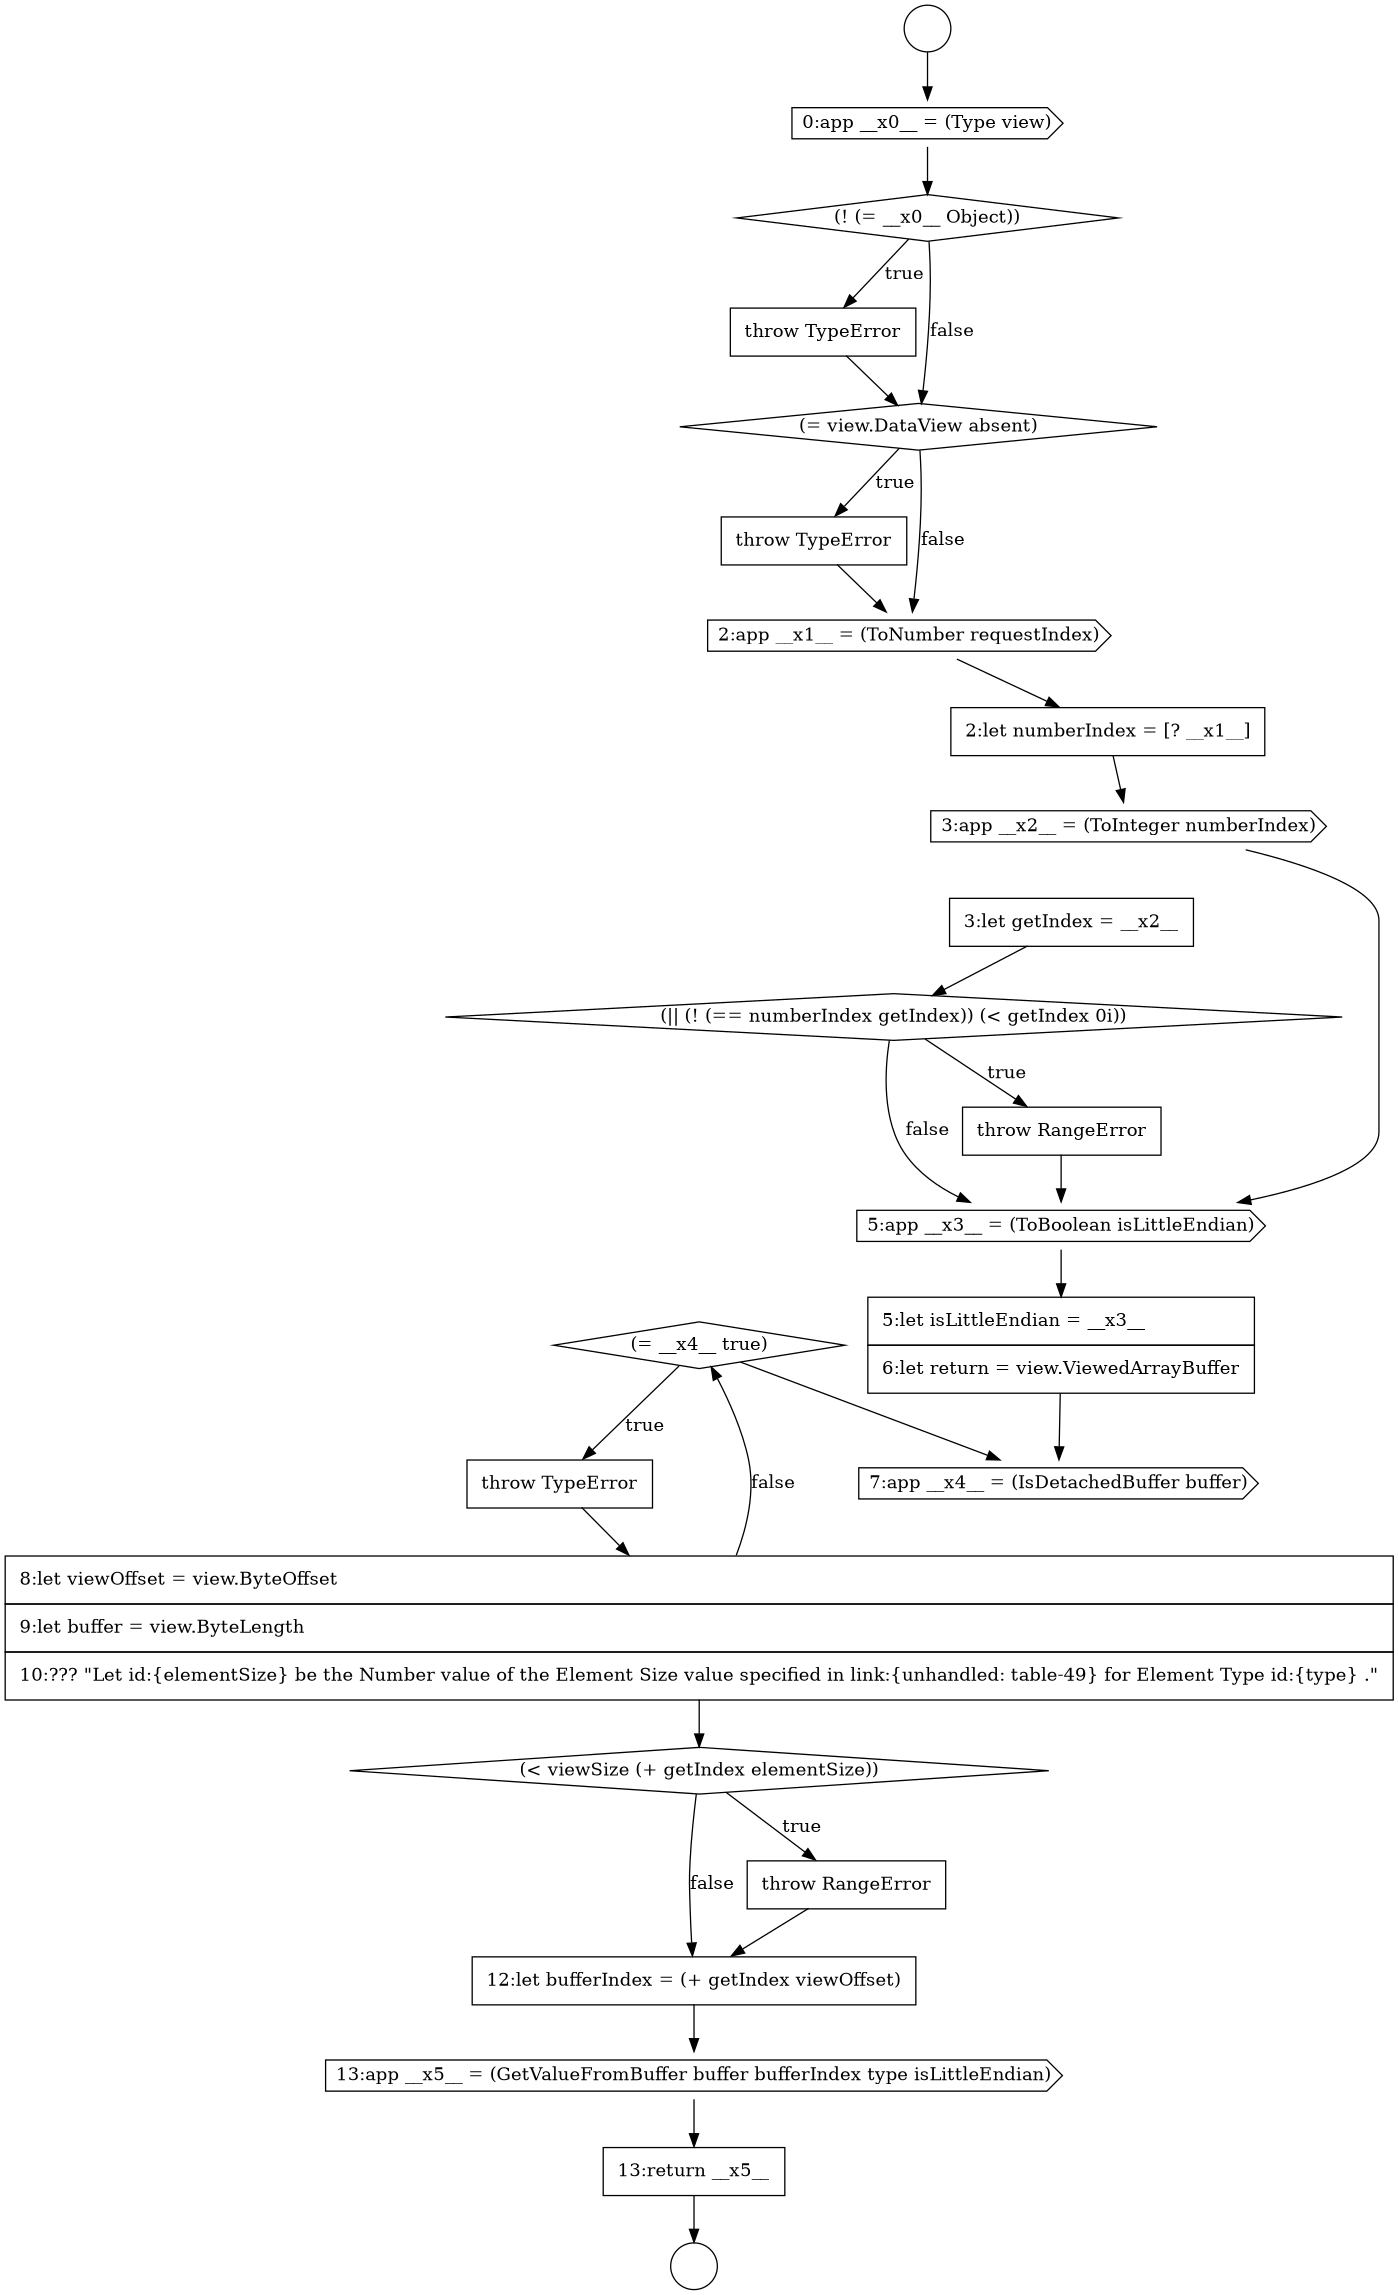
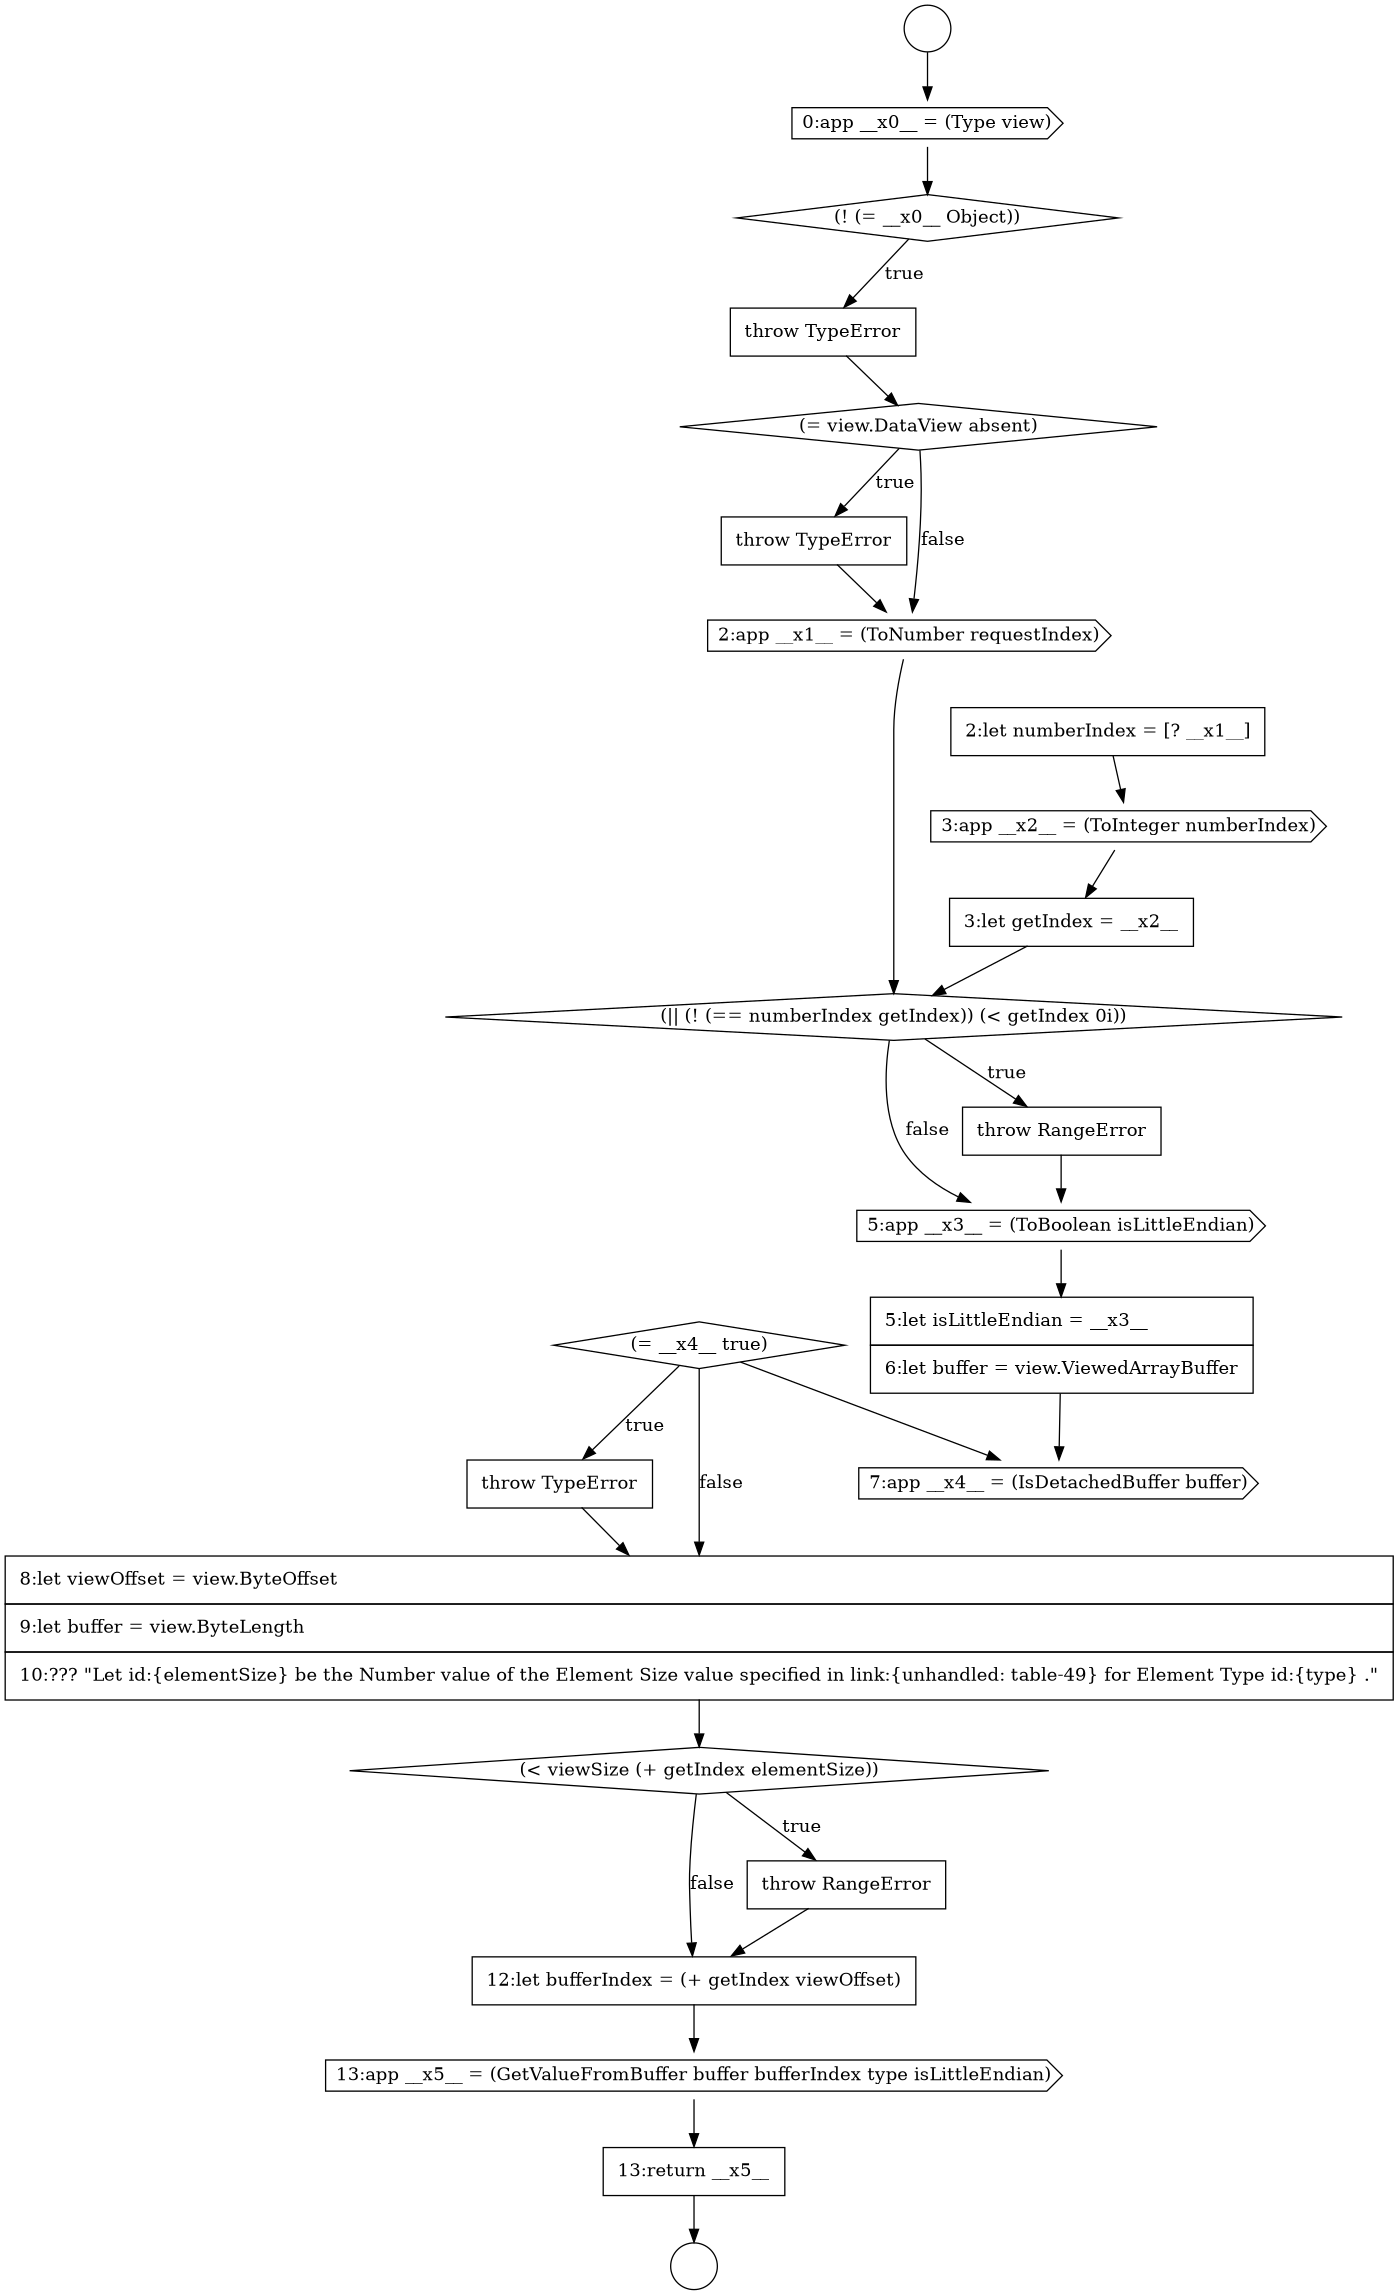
edge "(! (= __x0__ Object))" -> "(= view.DataView absent)": removed, label "false"
edge "2:app __x1__ = (ToNumber requestIndex)" -> "2:let numberIndex = [? __x1__]": now "2:app __x1__ = (ToNumber requestIndex)" -> "(|| (! (== numberIndex getIndex)) (< getIndex 0i))"
edge "3:app __x2__ = (ToInteger numberIndex)" -> "5:app __x3__ = (ToBoolean isLittleEndian)": now "3:app __x2__ = (ToInteger numberIndex)" -> "3:let getIndex = __x2__"
node "5:let isLittleEndian = __x3__": text "6:let return = view.ViewedArrayBuffer" -> "6:let buffer = view.ViewedArrayBuffer"
edge "8:let viewOffset = view.ByteOffset" -> "(= __x4__ true)": reversed
